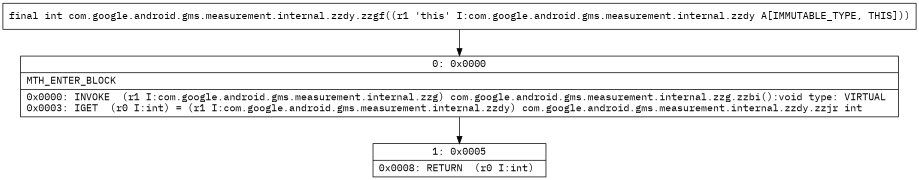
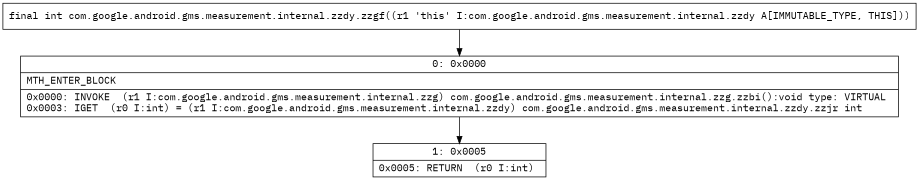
node "1: 0x0005": text "0x0008: RETURN  (r0 I:int)" -> "0x0005: RETURN  (r0 I:int)"
